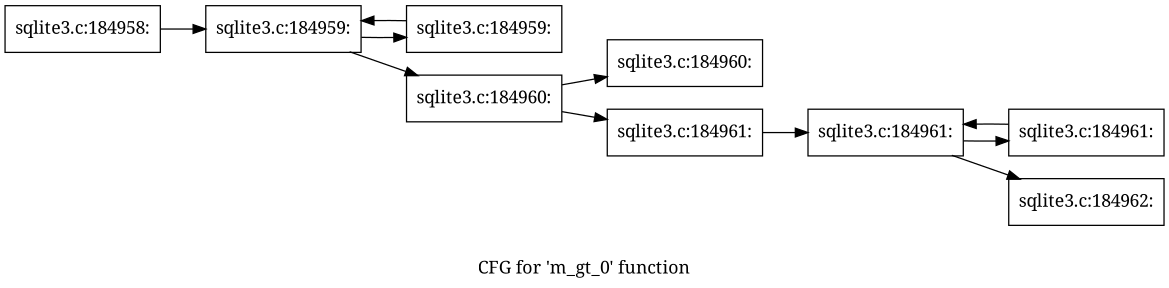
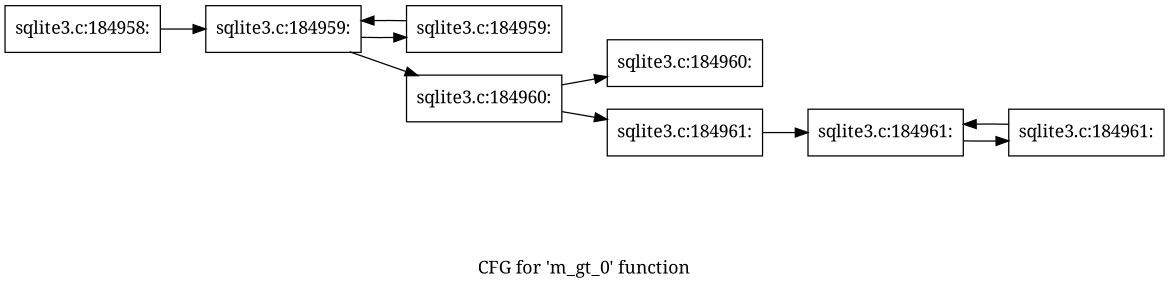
node "sqlite3.c:184962:": removed
